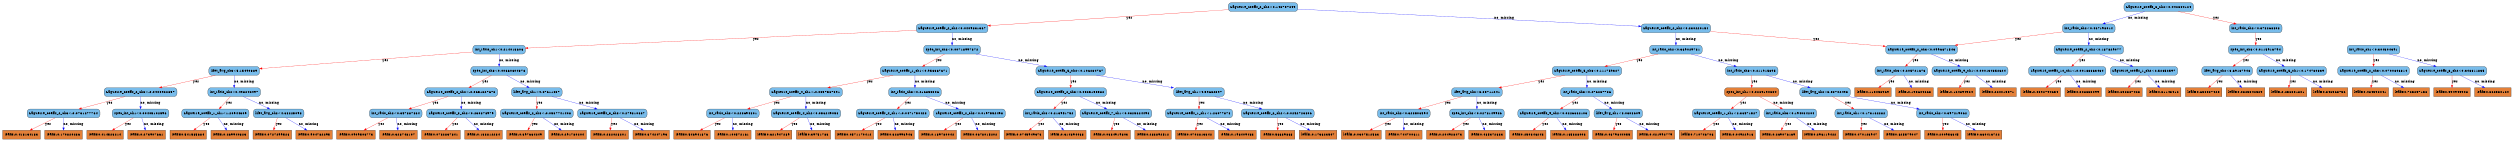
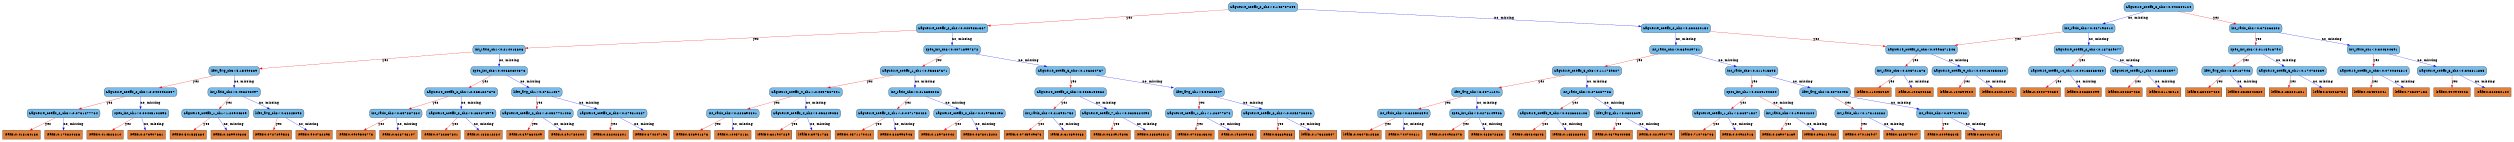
edge "int_ratio_ch2<0.378268808" -> "int_ratio_ch1<0.304304391": added, label "no, missing"
node "spec_int_ch1<0.0269190334": fillcolor #e48038 -> #78bceb
